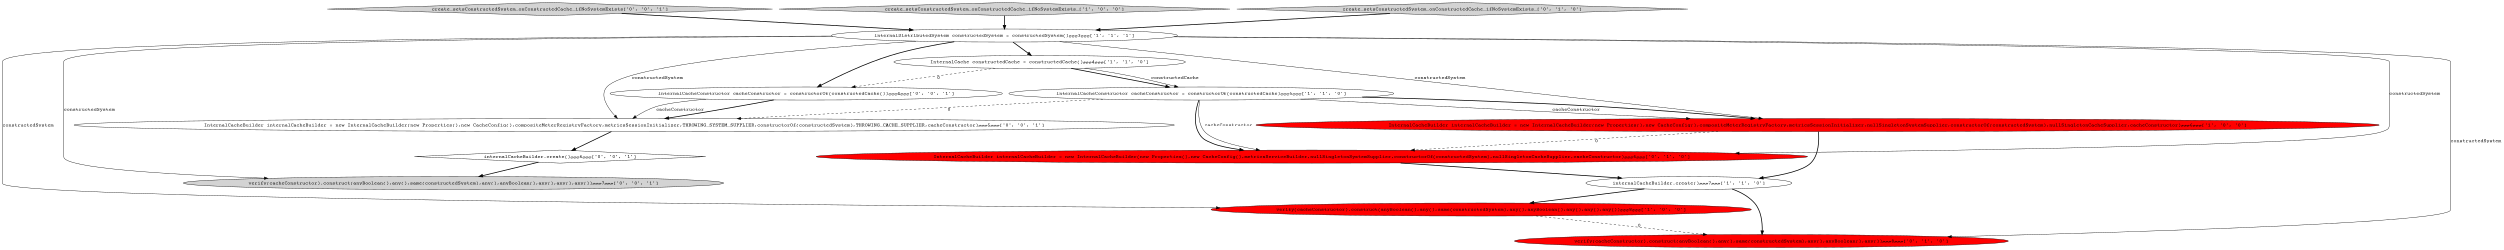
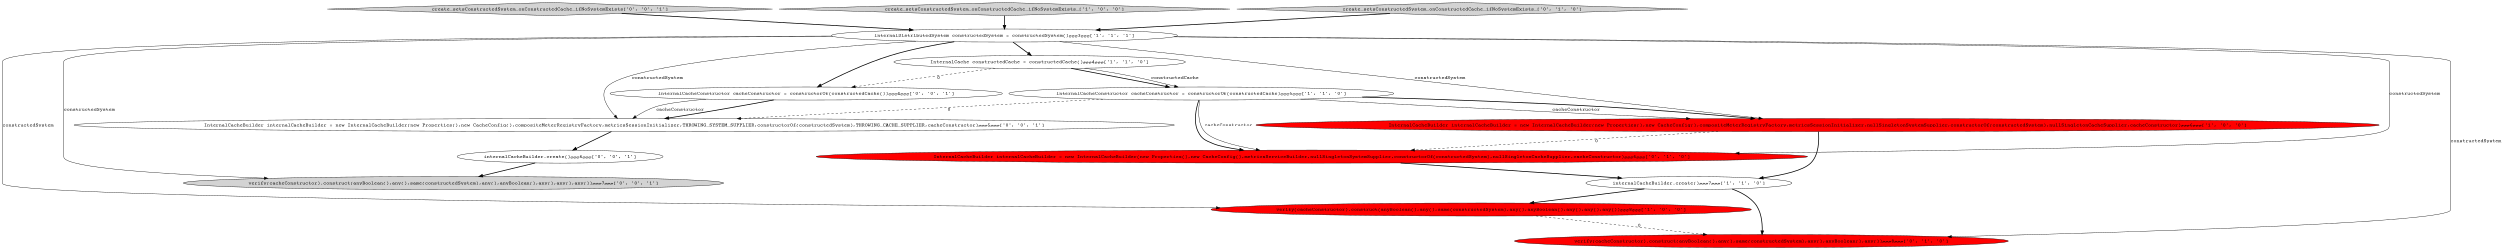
node "internalCacheBuilder.create()@@@6@@@['0', '0', '1']": shape diamond -> ellipse
